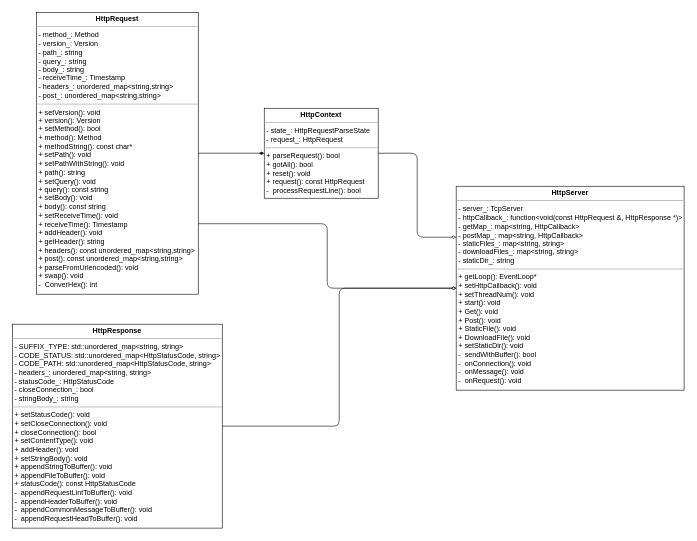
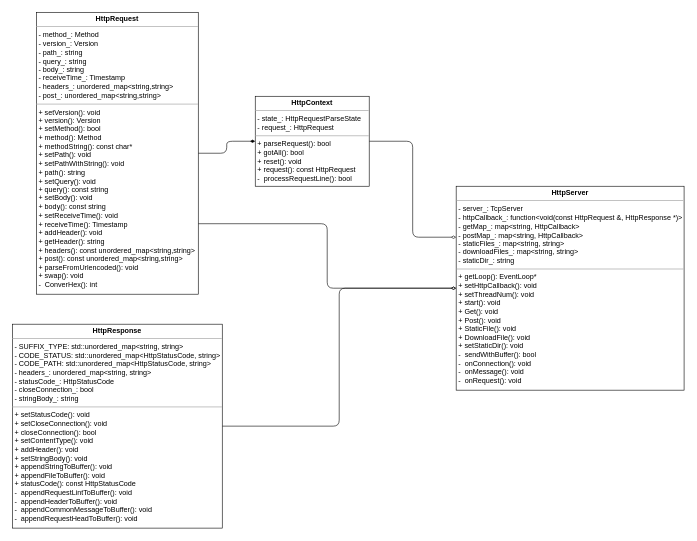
node "HttpContext - state_: HttpRequestParseState - request_: HttpRequest + parseRequest(): bool + gotAll(): bool + reset(): void + request(): const HttpRequest - processRequestLine(): bool": moved (321, 153) -> (312, 141)
